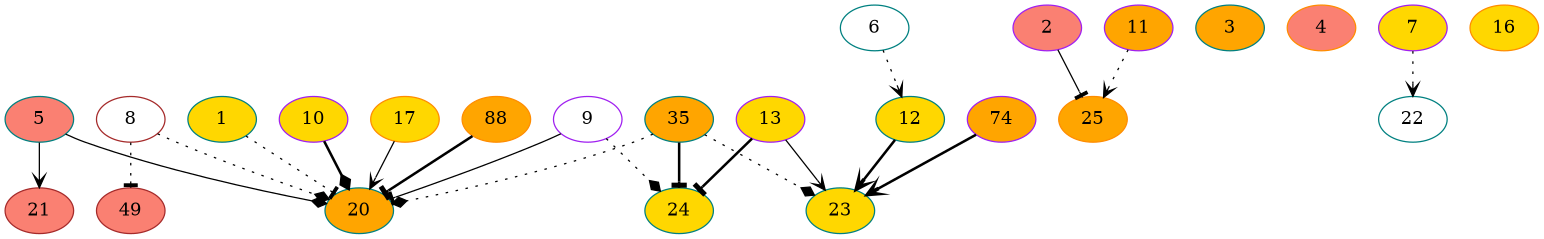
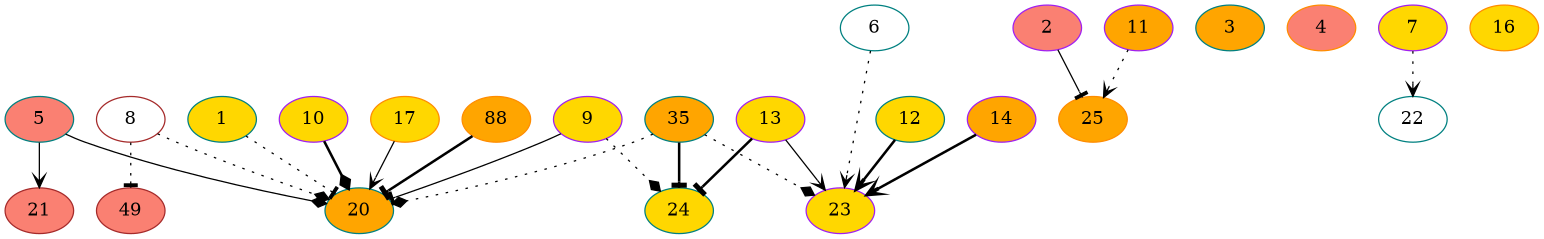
edge "6" -> "12": now "6" -> "23"
node "9": fillcolor white -> gold
node "74": label "74" -> "14"
node "23": color teal -> purple
